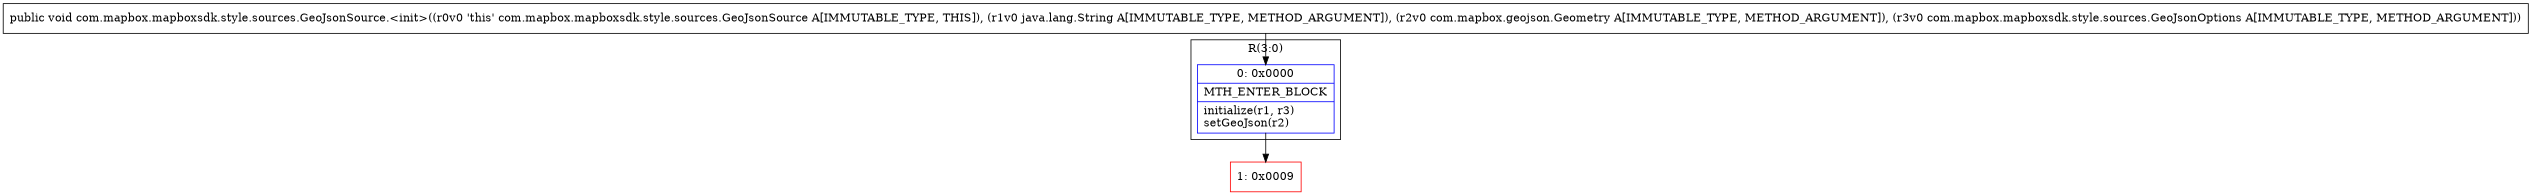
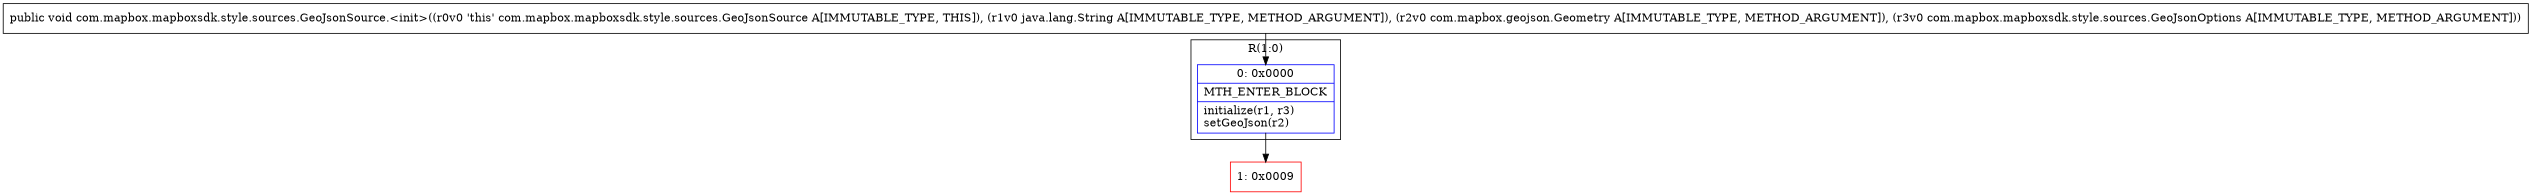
cluster "R(3:0)": label "R(3:0)" -> "R(1:0)"
